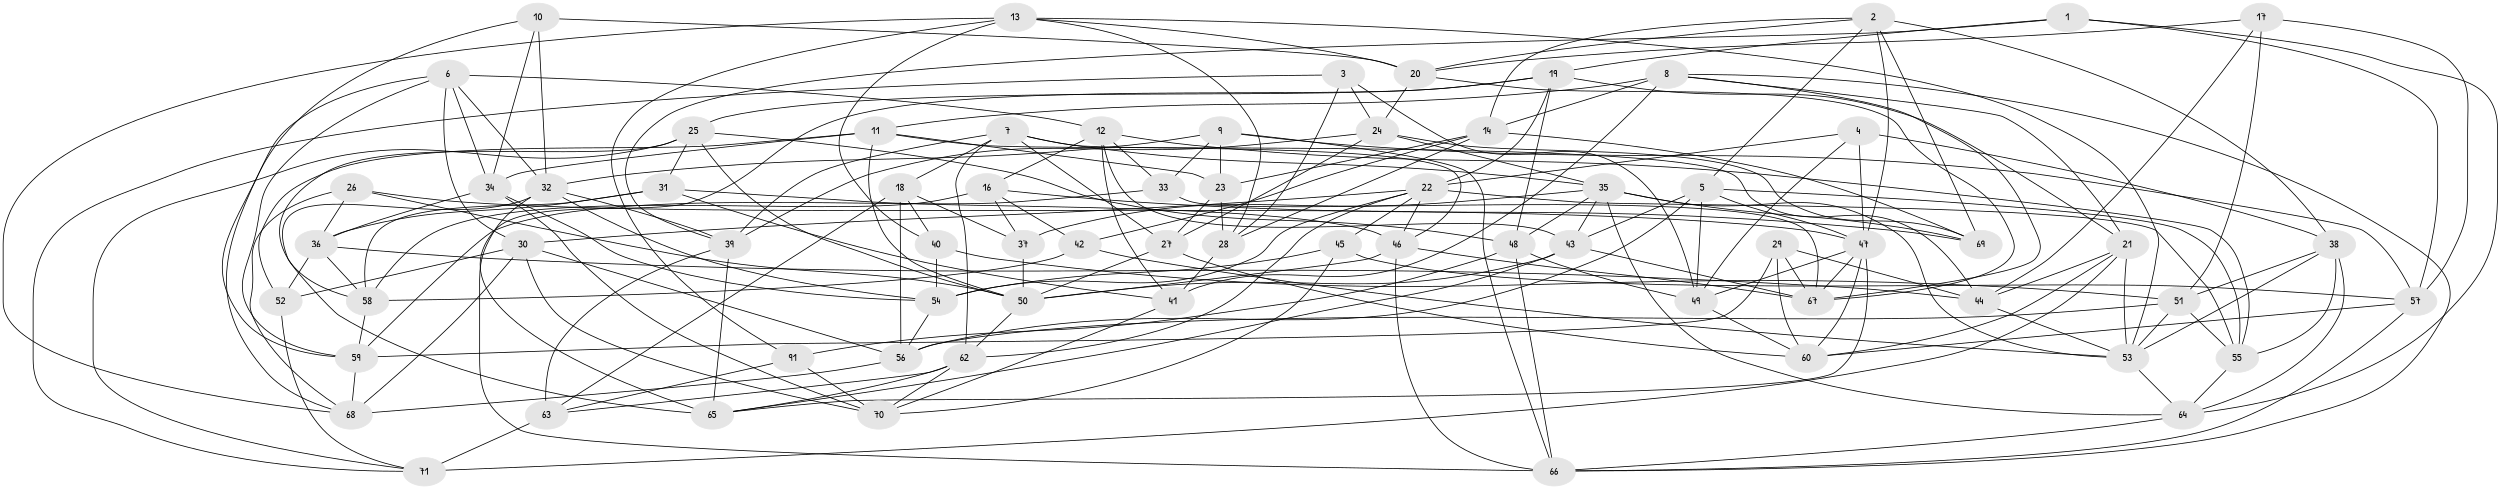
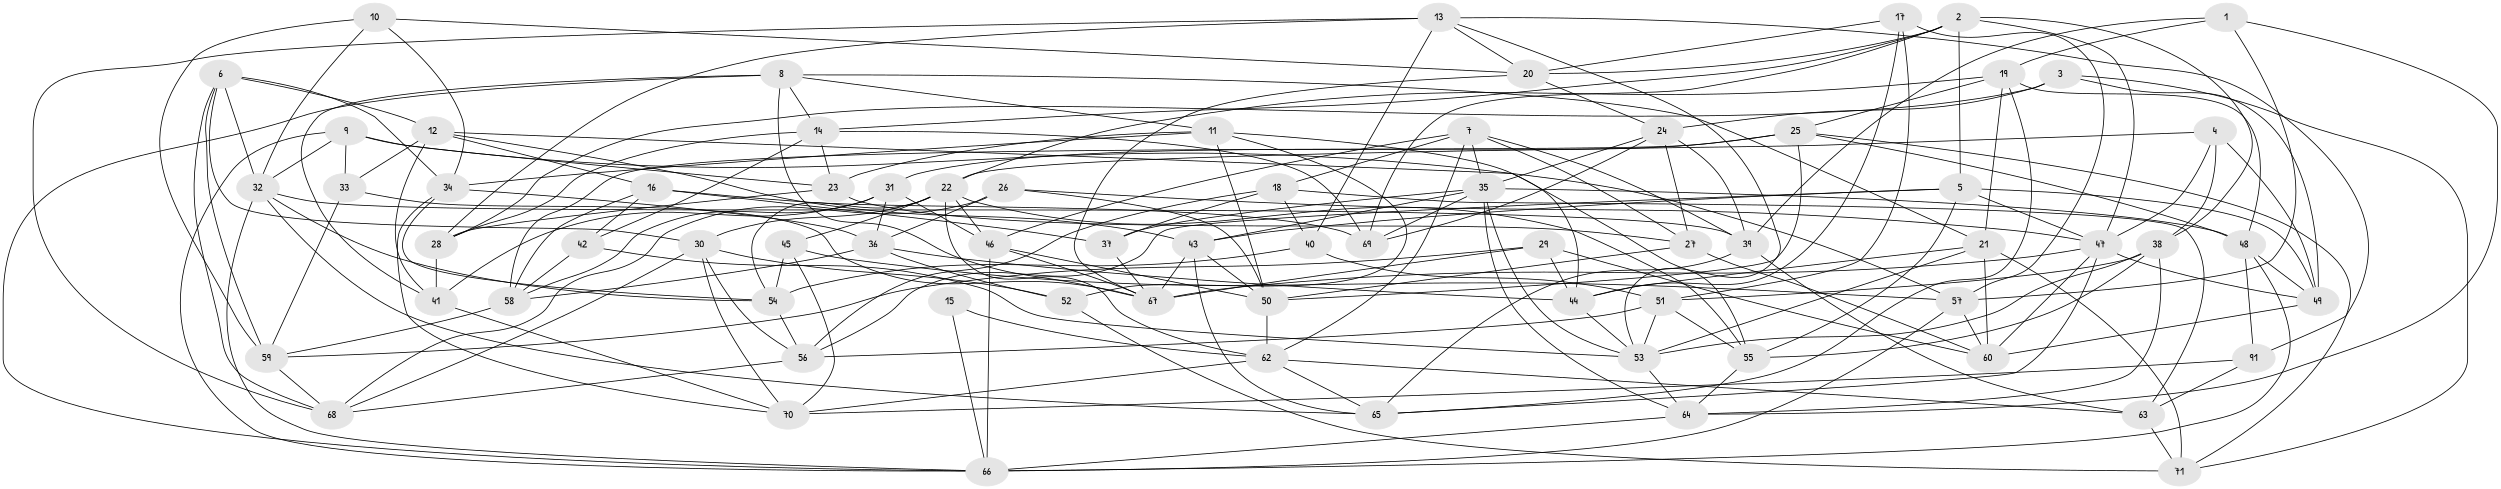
edge "37" -- "50": now "37" -- "67"
node "15": added
